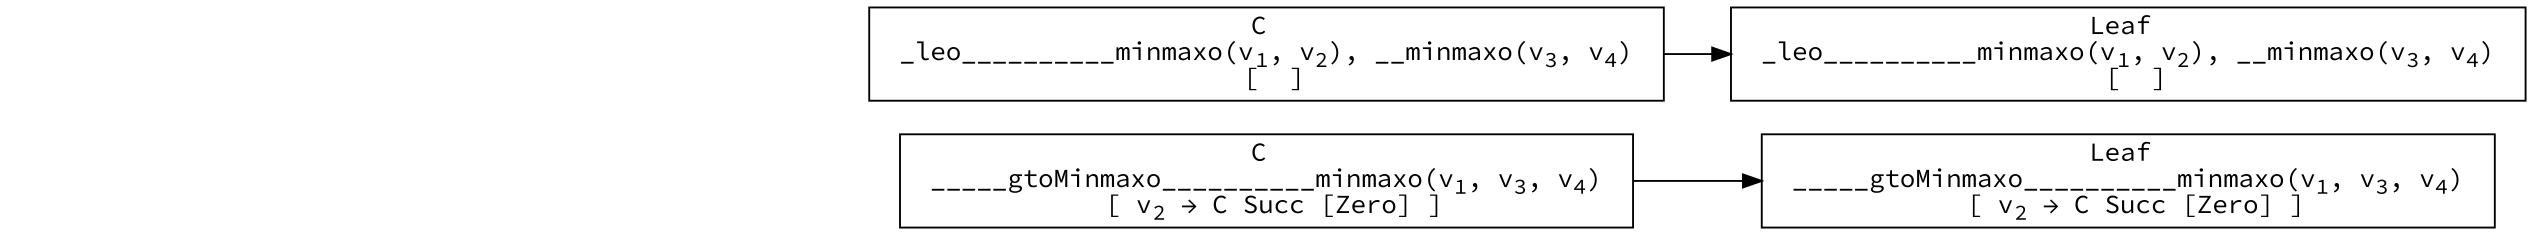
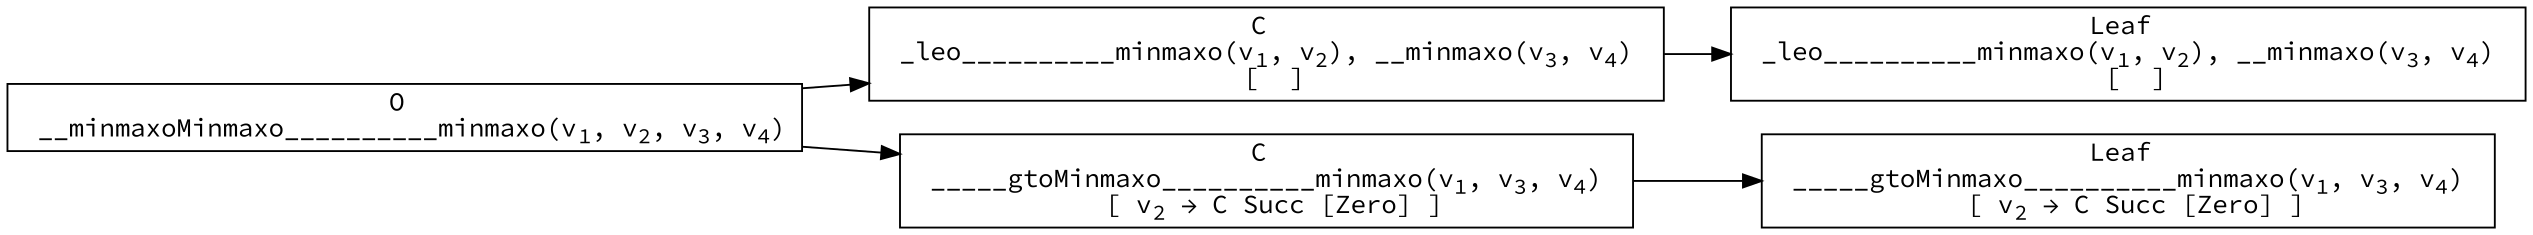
node "O": added
